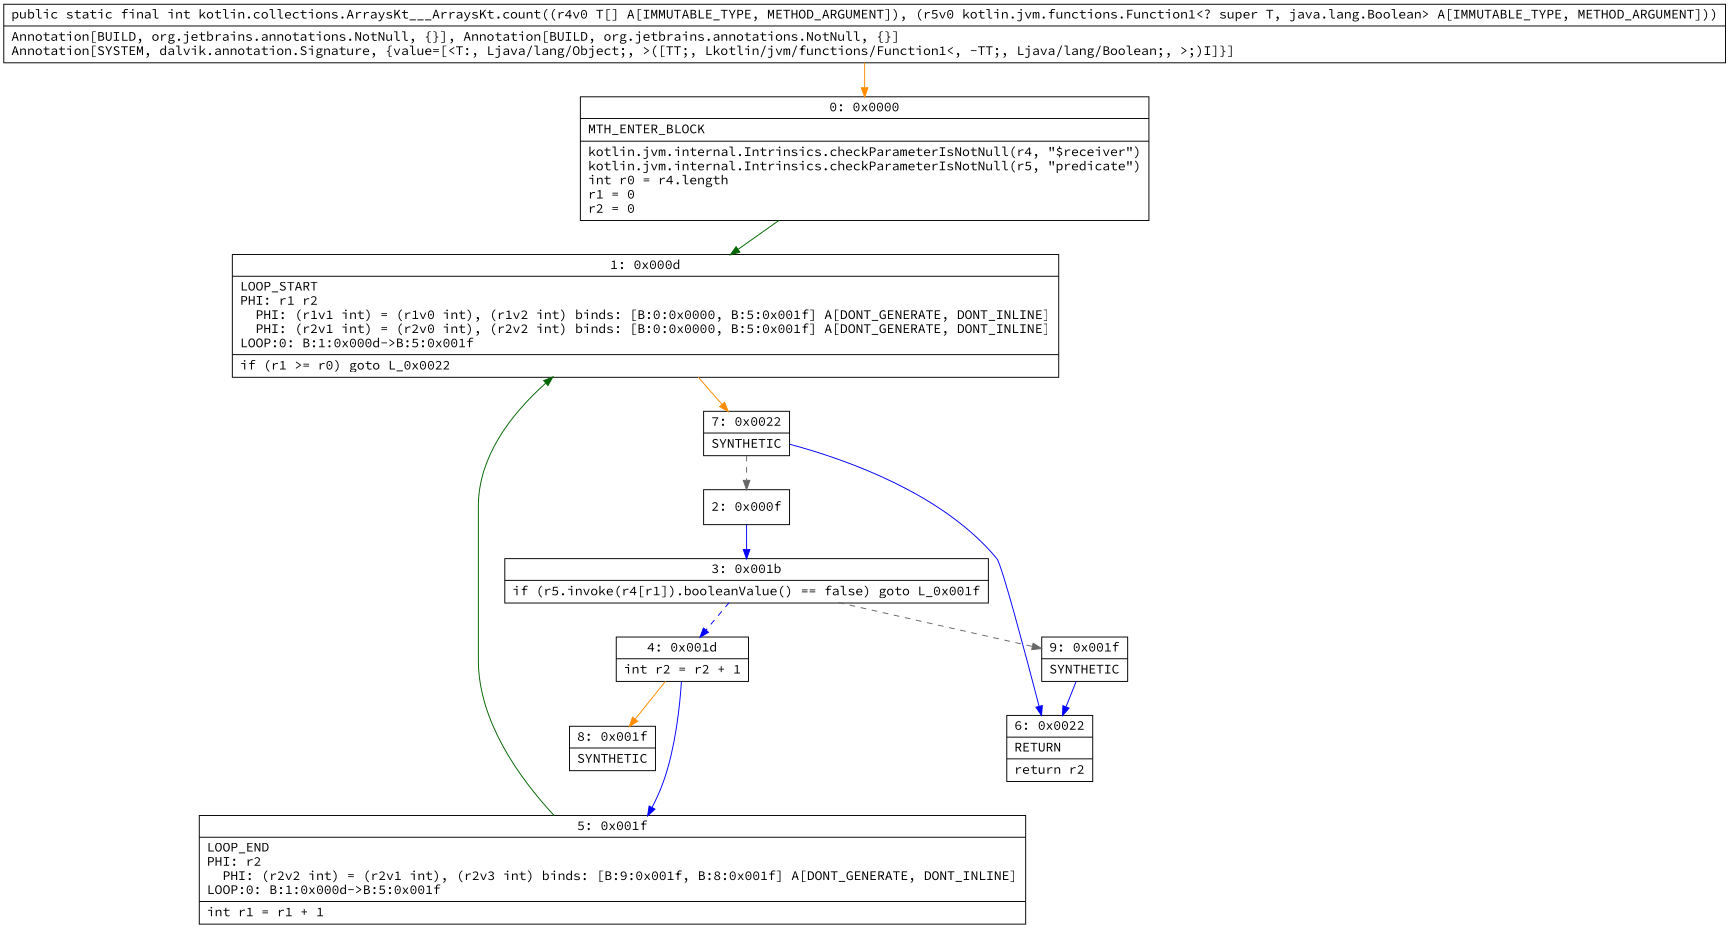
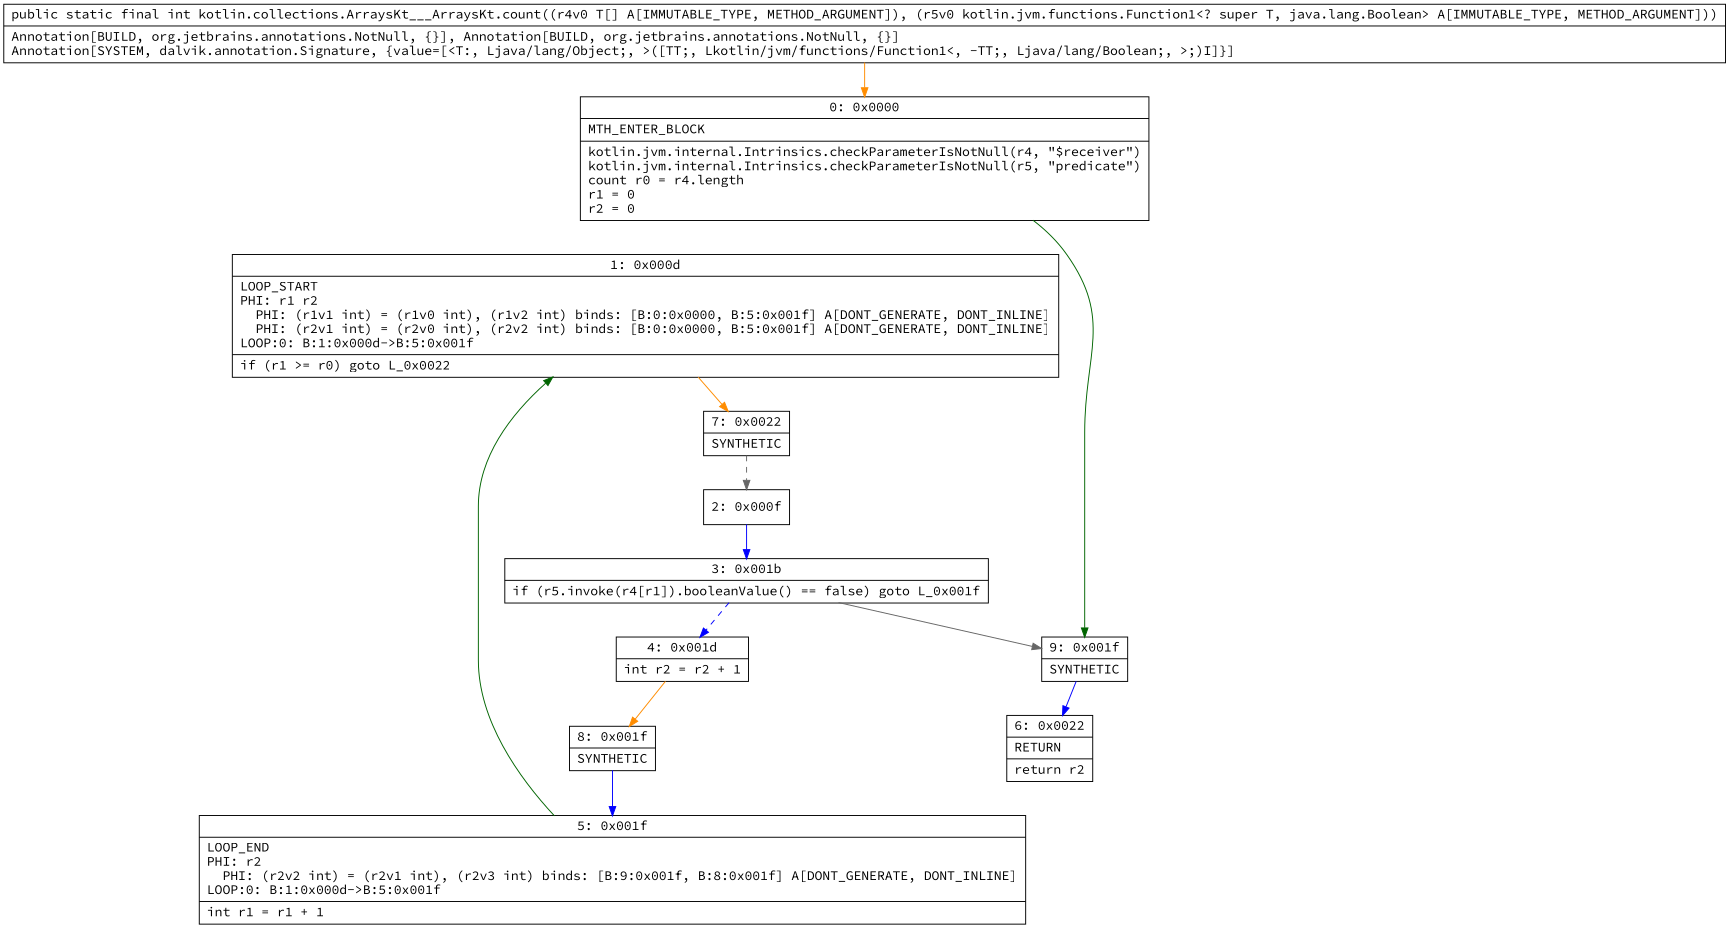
node "0: 0x0000": text "int r0 = r4.length" -> "count r0 = r4.length"
edge "0: 0x0000" -> "1: 0x000d": now "0: 0x0000" -> "9: 0x001f"
edge "7: 0x0022" -> "6: 0x0022": removed
edge "3: 0x001b" -> "9: 0x001f": style dashed -> solid
edge "4: 0x001d" -> "5: 0x001f": now "8: 0x001f" -> "5: 0x001f"
